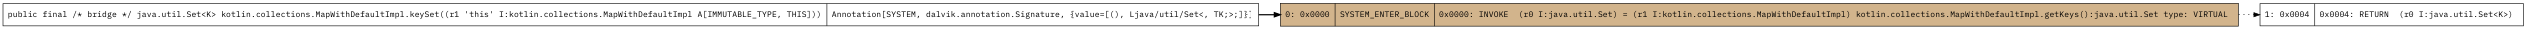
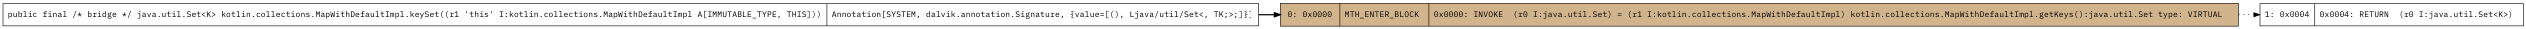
node "0: 0x0000": text "SYSTEM_ENTER_BLOCK" -> "MTH_ENTER_BLOCK"
